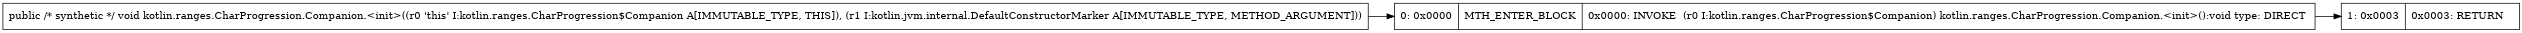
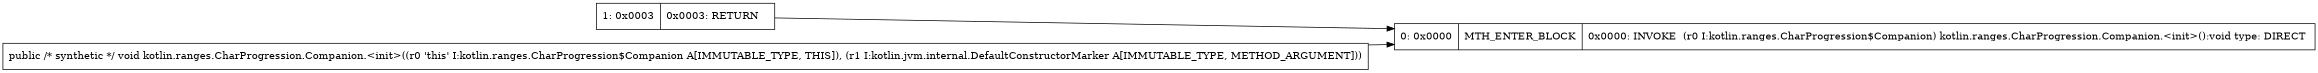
edge "0: 0x0000" -> "1: 0x0003": reversed
